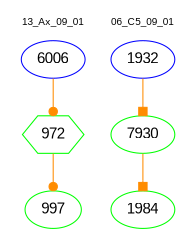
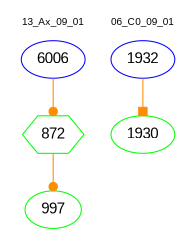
cluster "06_C5_09_01": label "06_C5_09_01" -> "06_C0_09_01"
node "972": label "972" -> "872"
node "7930": label "7930" -> "1930"
node "1984": removed
